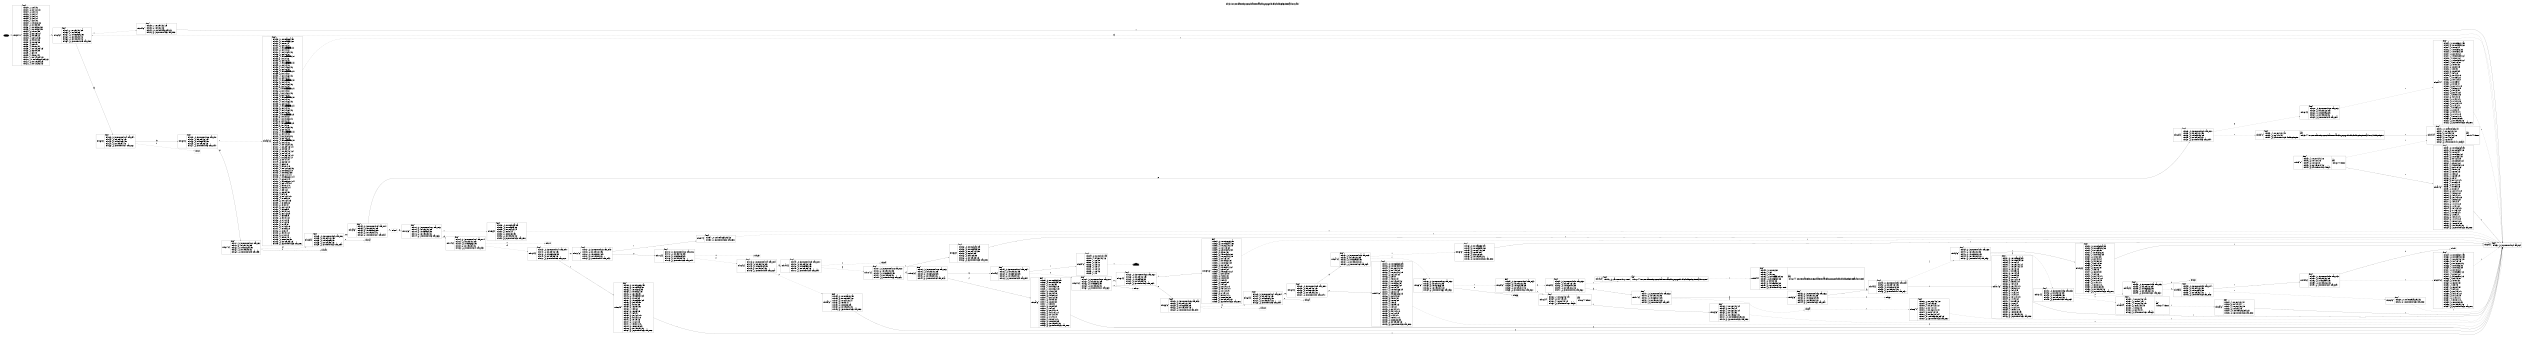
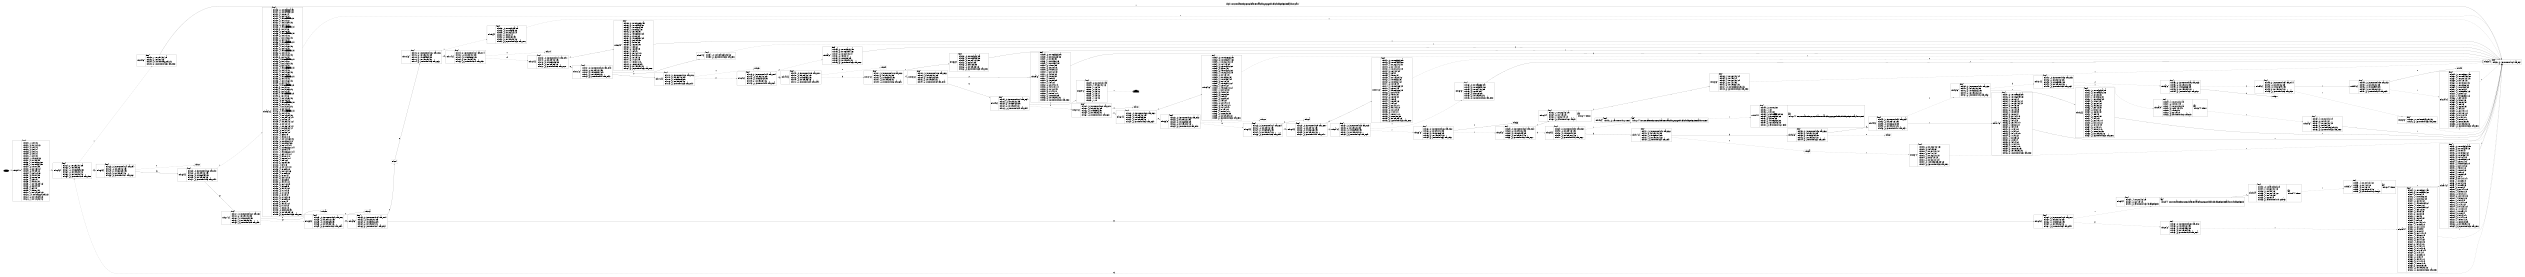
edge "0x401f92 [21]" -> "0x401f75 [29]": reversed
